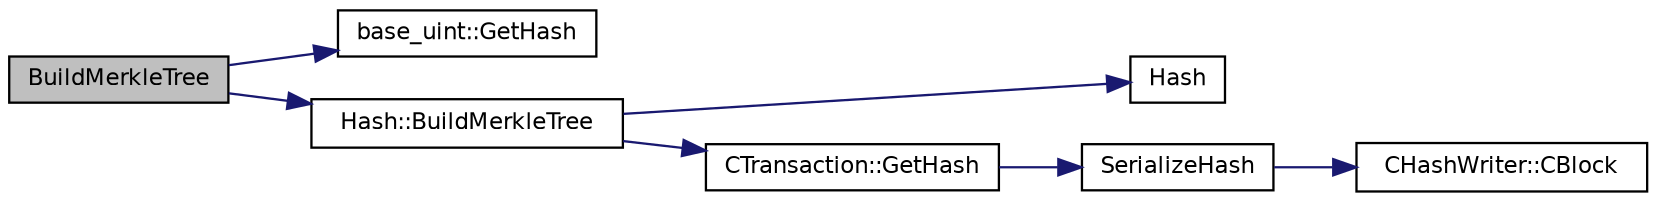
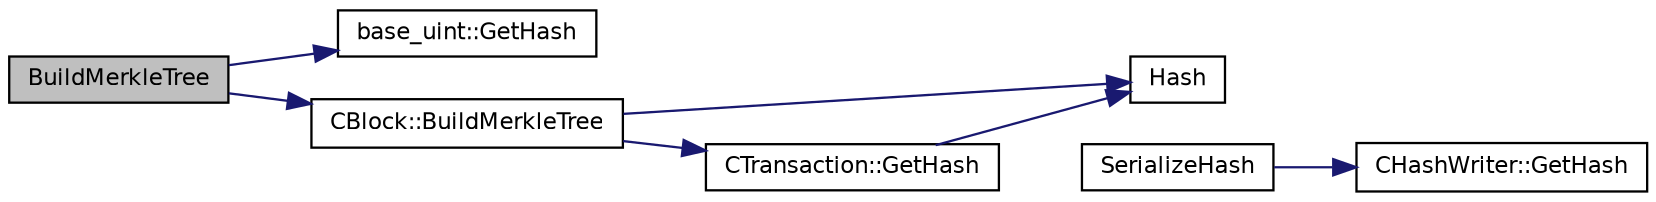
node "Hash::BuildMerkleTree": label "Hash::BuildMerkleTree" -> "CBlock::BuildMerkleTree"
edge "CTransaction::GetHash" -> "SerializeHash": now "CTransaction::GetHash" -> "Hash"
node "CHashWriter::CBlock": label "CHashWriter::CBlock" -> "CHashWriter::GetHash"
